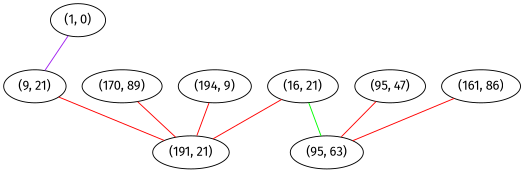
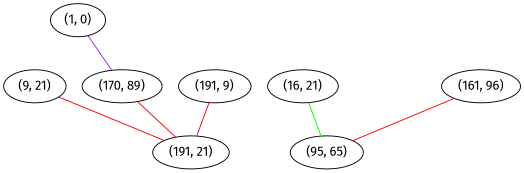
edge "(1, 0)" -- "(9, 21)": now "(1, 0)" -- "(170, 89)"
node "(194, 9)": label "(194, 9)" -> "(191, 9)"
node "(95, 47)": removed
node "(161, 86)": label "(161, 86)" -> "(161, 96)"
edge "(16, 21)" -- "(191, 21)": removed
node "(95, 63)": label "(95, 63)" -> "(95, 65)"
